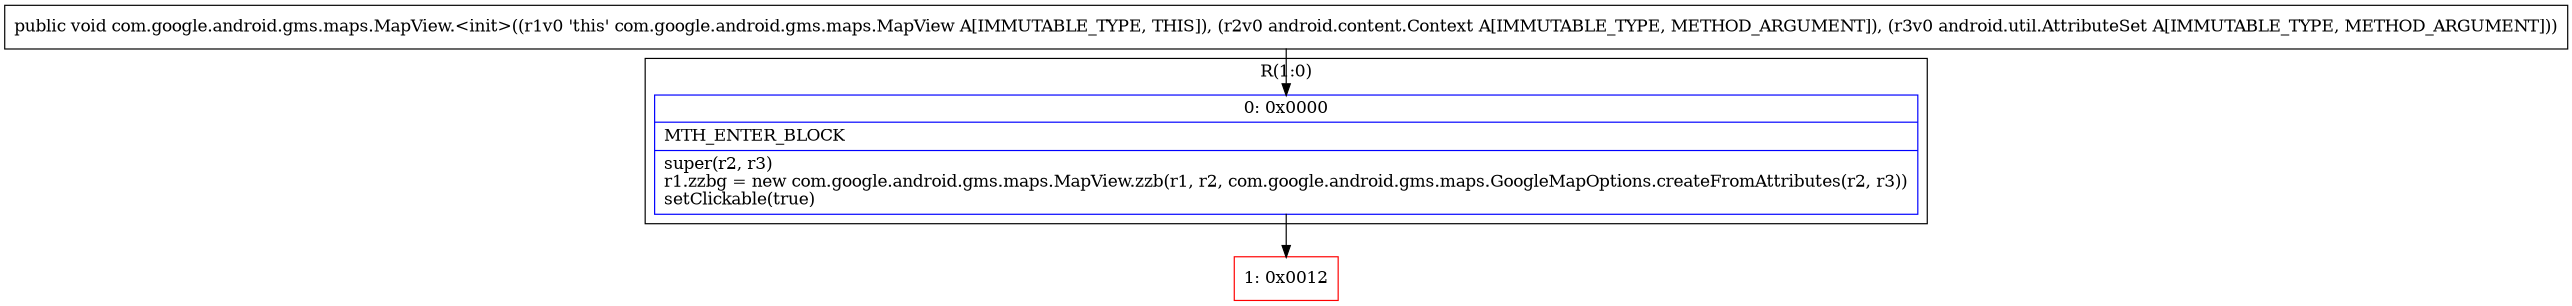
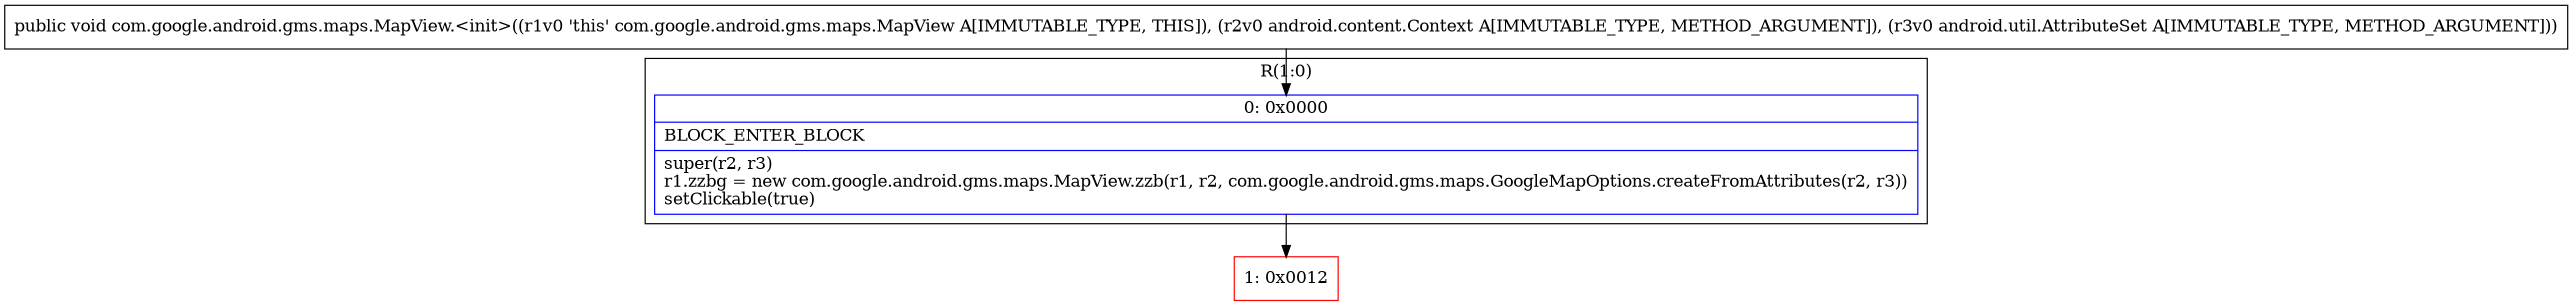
node "0: 0x0000": text "MTH_ENTER_BLOCK" -> "BLOCK_ENTER_BLOCK"
